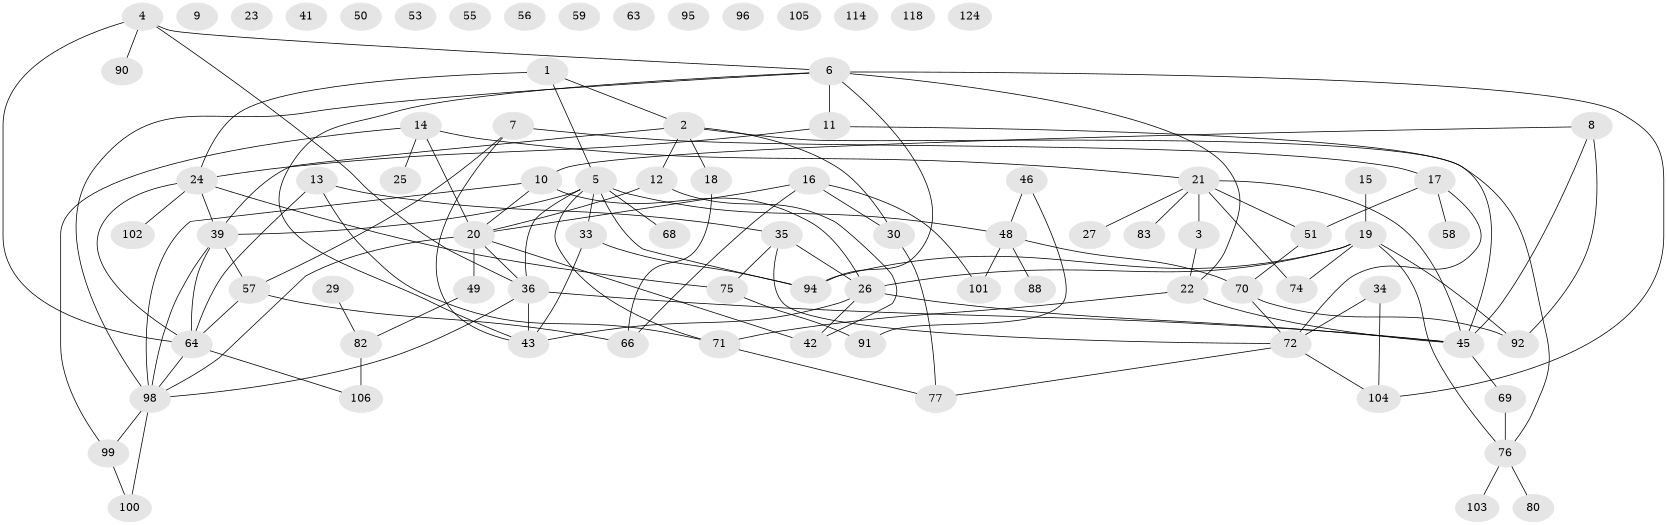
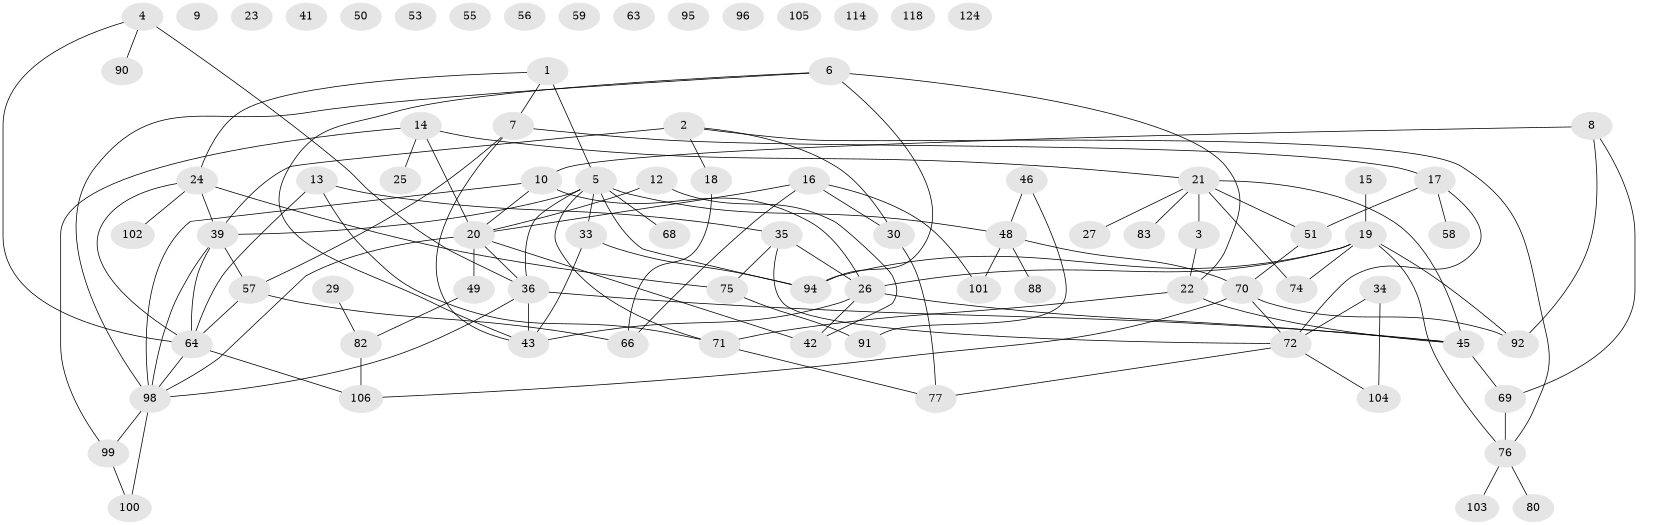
edge "4" -- "6": removed
edge "6" -- "104": removed
edge "1" -- "2": now "1" -- "7"
node "11": removed
edge "2" -- "12": removed
edge "8" -- "45": now "8" -- "69"
edge "70" -- "106": added
